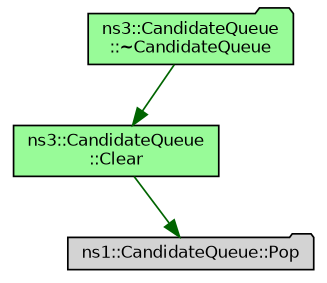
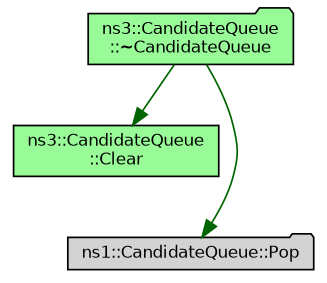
edge "ns3::CandidateQueue ::Clear" -> "ns1::CandidateQueue::Pop": now "ns3::CandidateQueue ::~CandidateQueue" -> "ns1::CandidateQueue::Pop"
